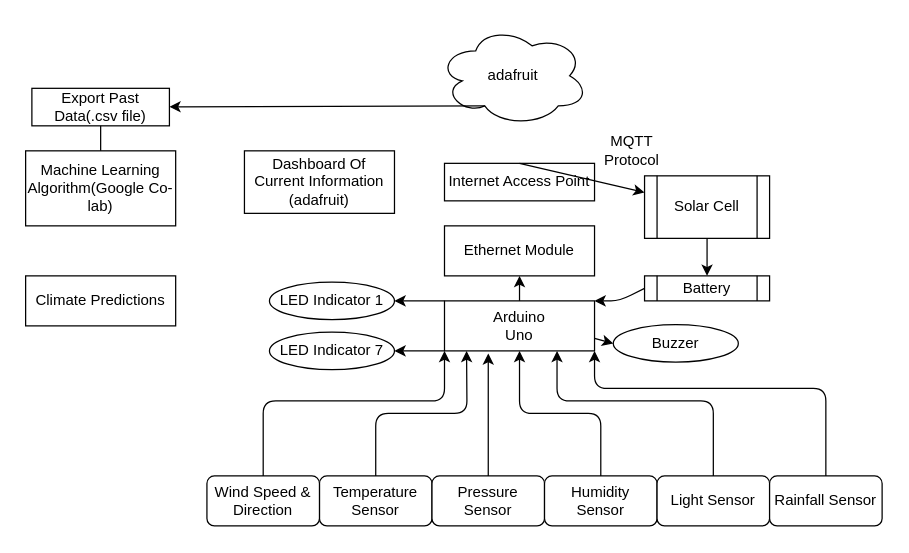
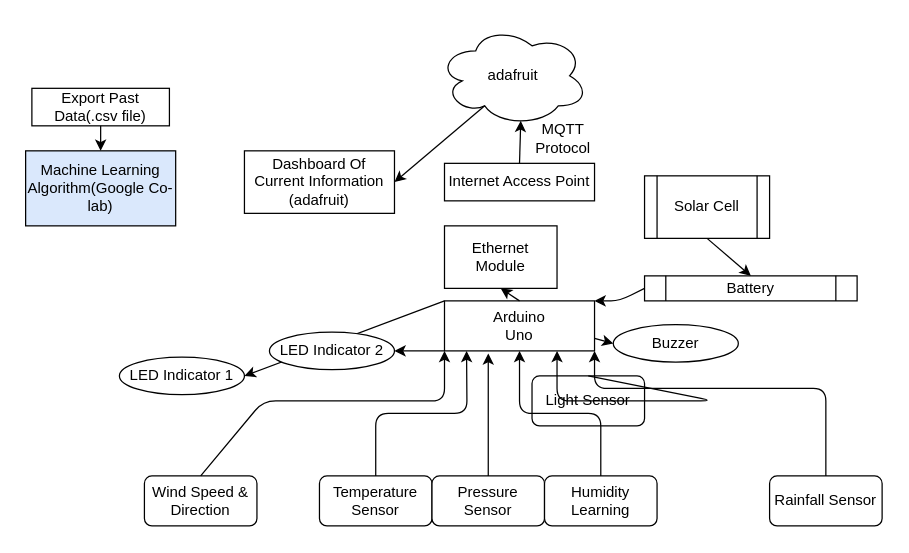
edge "adafruit" -> "Export Past Data(.csv file)": now "adafruit" -> "Dashboard Of Current Information (adafruit)"
edge "Export Past Data(.csv file)" -- "Machine Learning Algorithm(Google Co-lab)": arrowhead none -> classic
node "MQTT Protocol": moved (632, 151) -> (563, 138)
edge "Internet Access Point" -> "Solar Cell": now "Internet Access Point" -> "adafruit"
node "Machine Learning Algorithm(Google Co-lab)": fillcolor #ffffff -> #dae8fc
node "Ethernet Module": size 150x50 -> 113x63
node "Battery": size 125x25 -> 213x25
node "Climate Predictions": removed
node "LED Indicator 1": moved (332, 301) -> (182, 376)
node "LED Indicator 7": label "LED Indicator 7" -> "LED Indicator 2"
node "Wind Speed & Direction": moved (263, 501) -> (201, 501)
node "Humidity Sensor": label "Humidity Sensor" -> "Humidity Learning"
node "Light Sensor": moved (713, 501) -> (588, 401)
